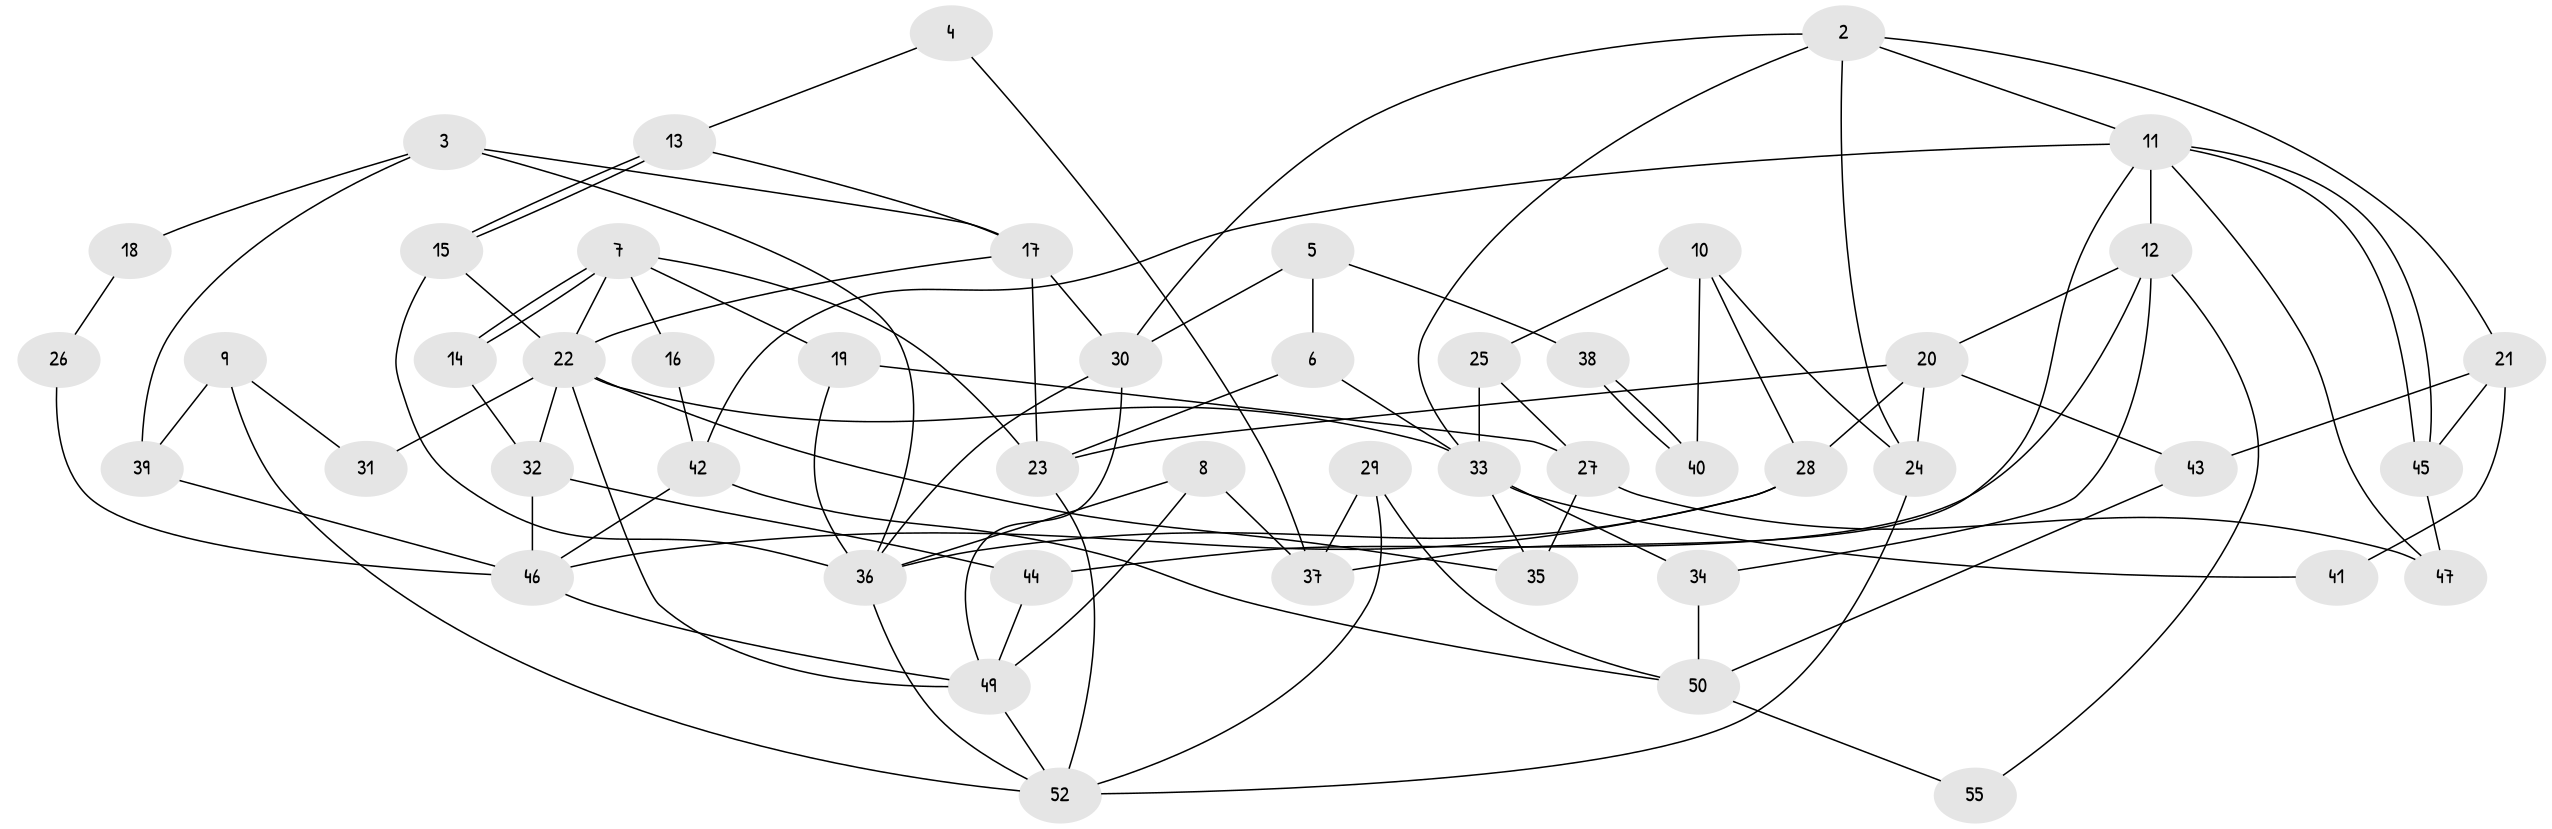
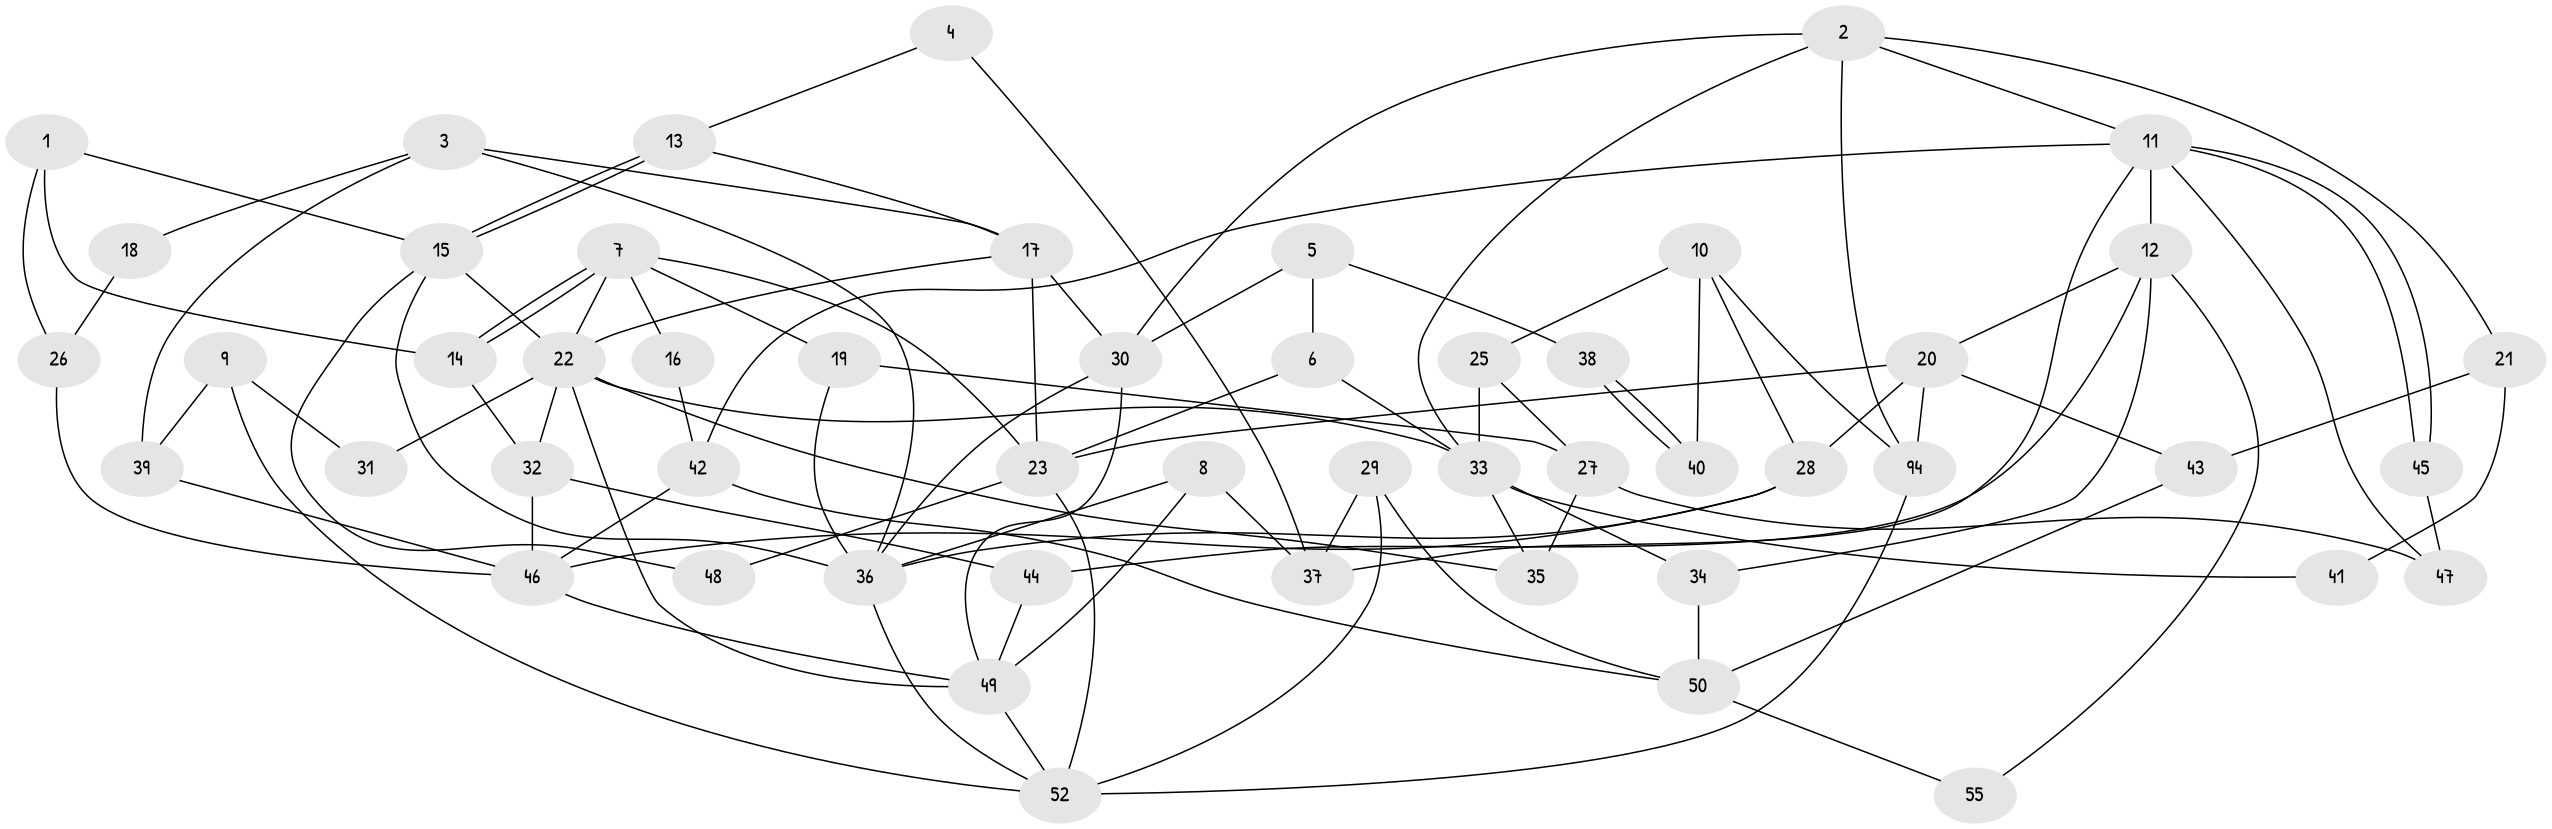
node "1": added
edge "21" -- "45": removed
node "24": label "24" -> "94"
node "48": added
